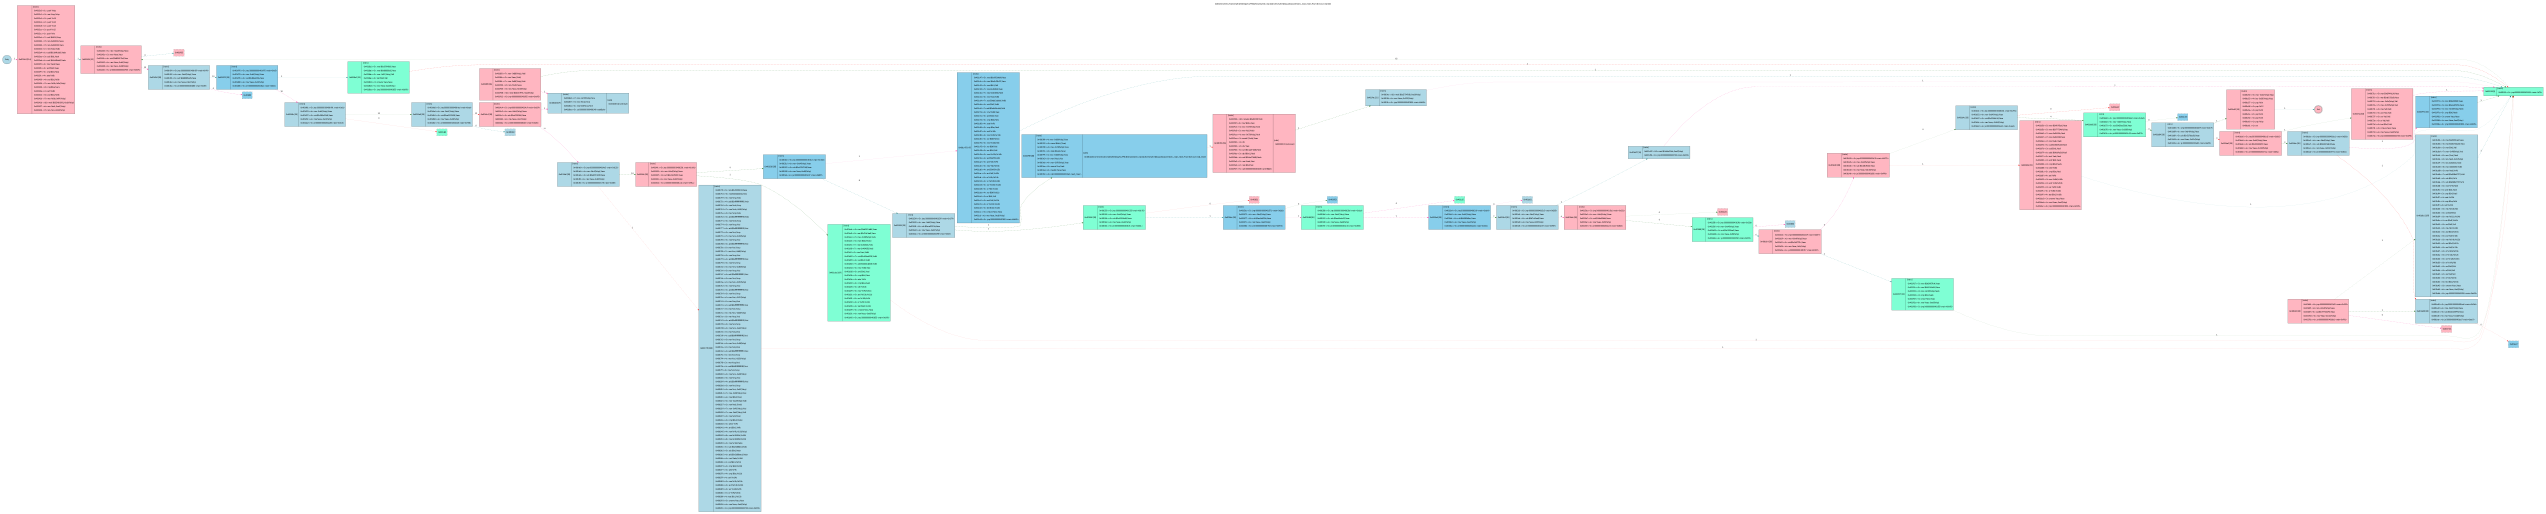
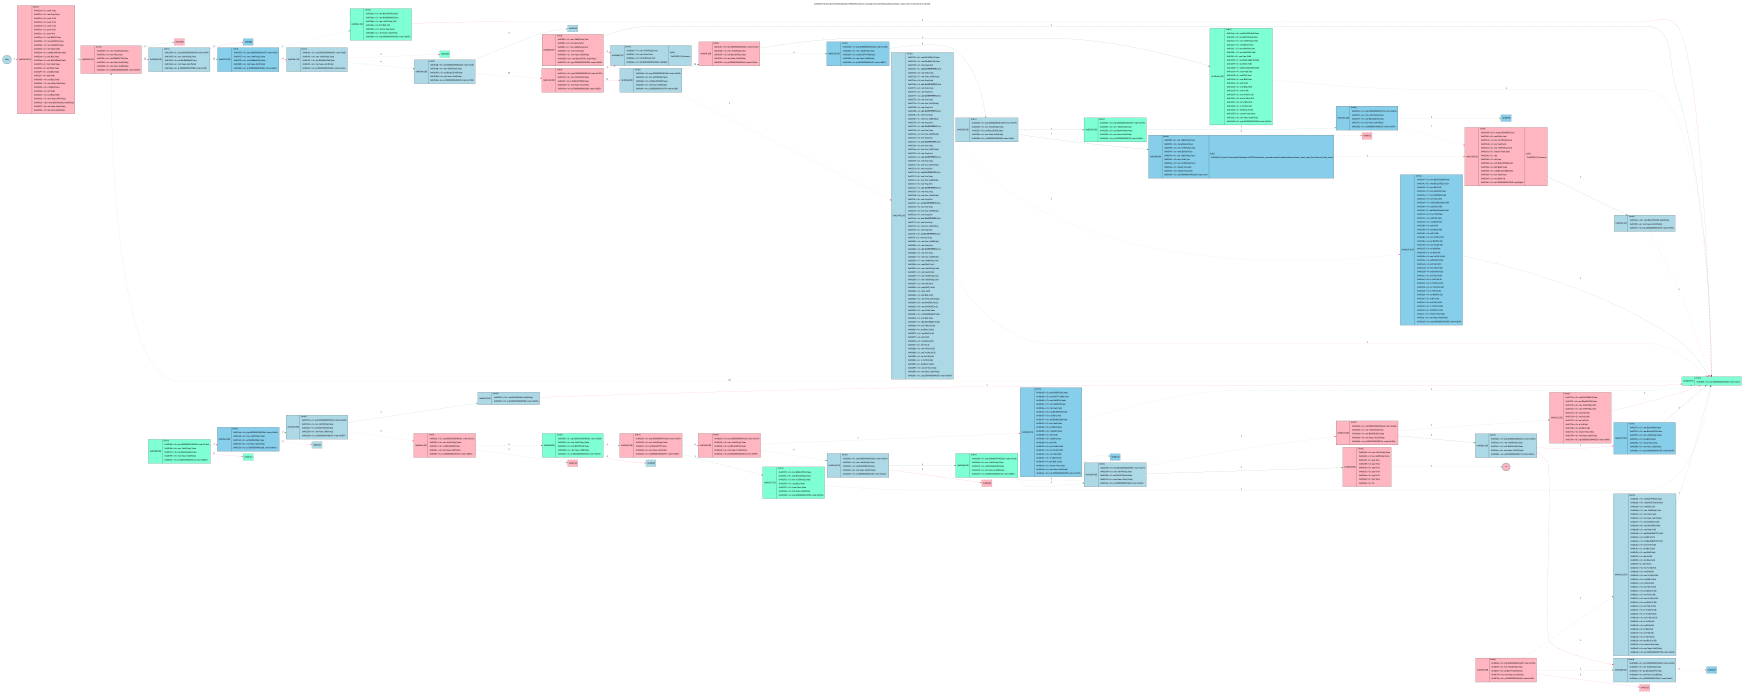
node "0x401d56 [91]": fillcolor lightpink -> skyblue
edge "0x40156c [28]" -> "0x401588 [28]": now "0x40156c [28]" -> "0x4019b5 [55]"
